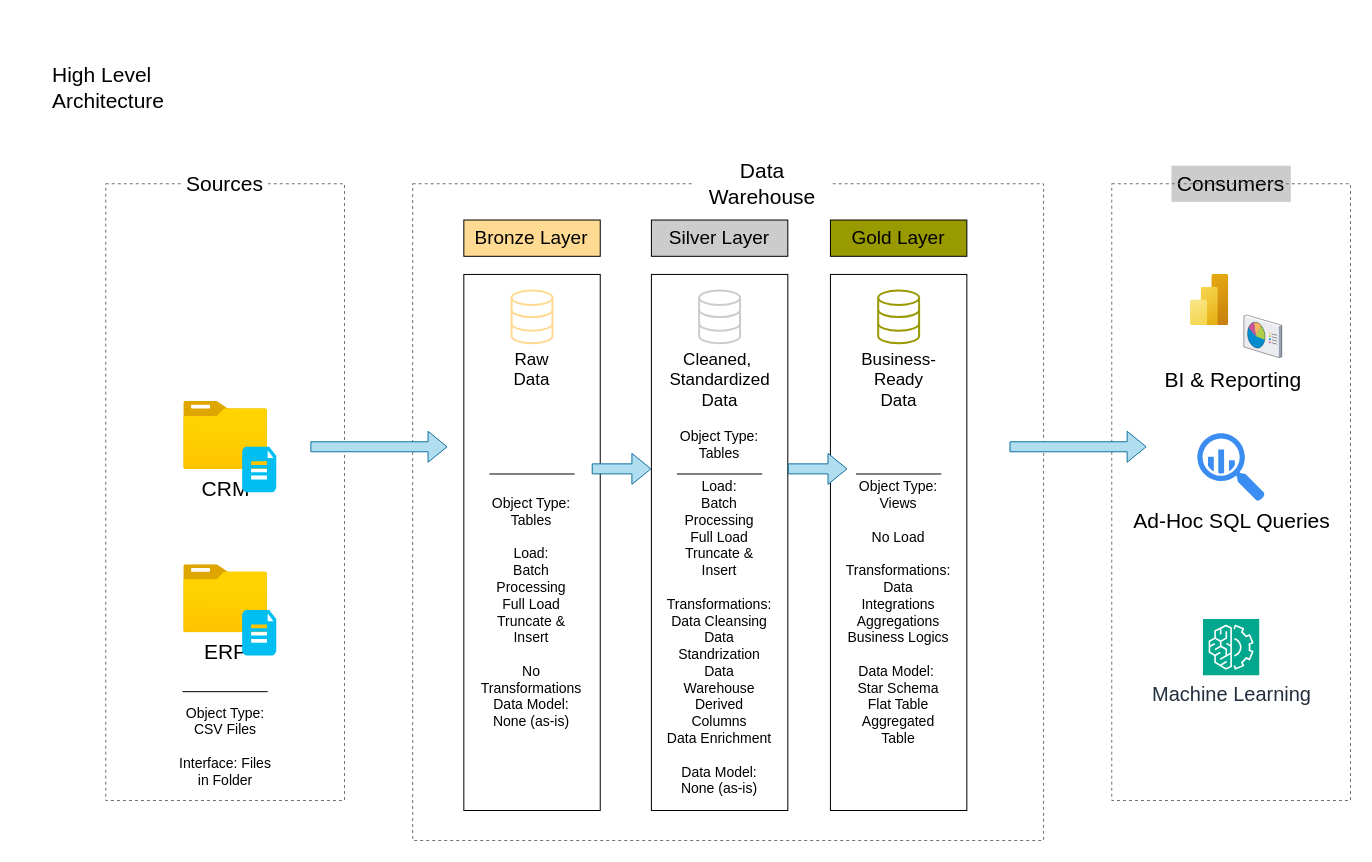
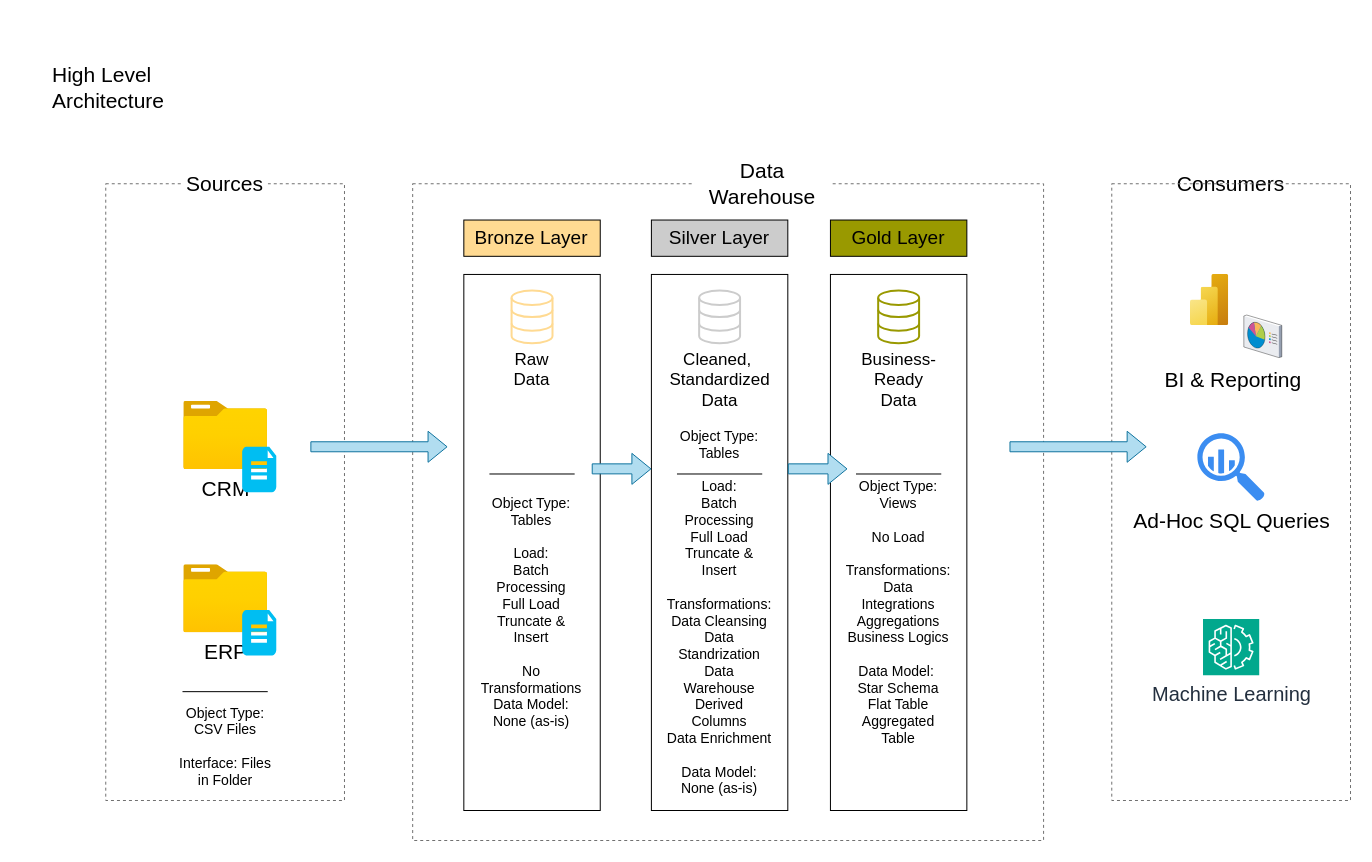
node "Consumers": fillcolor #cccccc -> #ffffff
